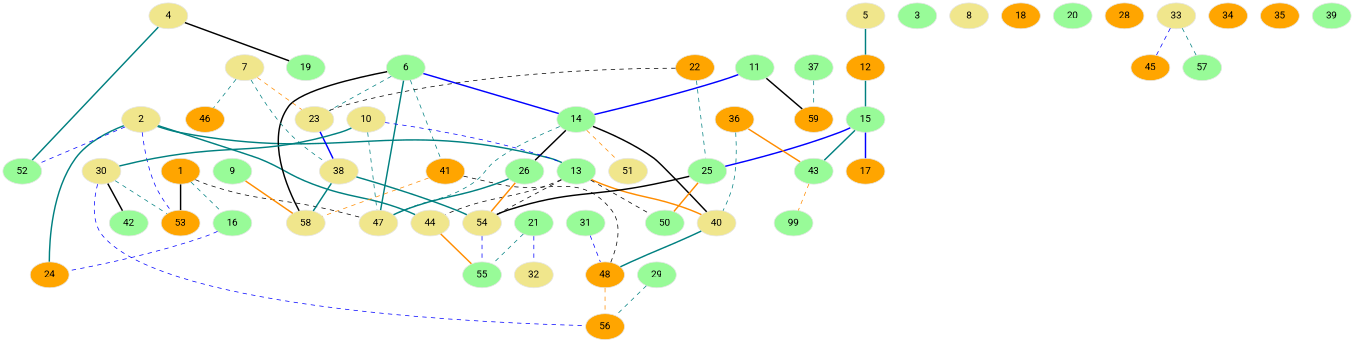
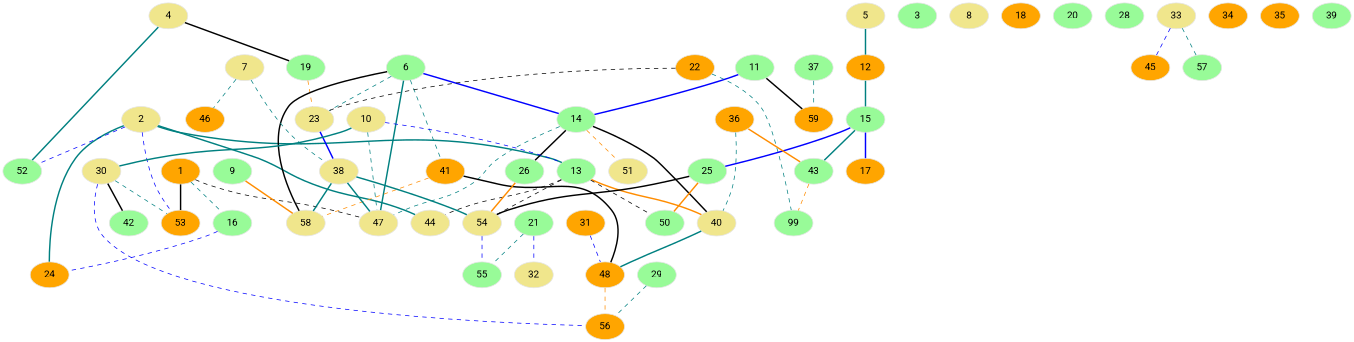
node "28": fillcolor orange -> palegreen
edge "7" -- "23": now "19" -- "23"
edge "22" -- "25": now "22" -- "99"
edge "41" -- "48": style dashed -> bold
edge "26" -- "47": now "38" -- "47"
node "31": fillcolor palegreen -> orange
edge "44" -- "55": removed
